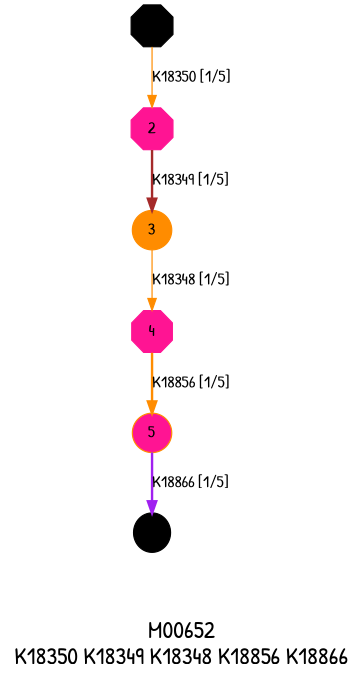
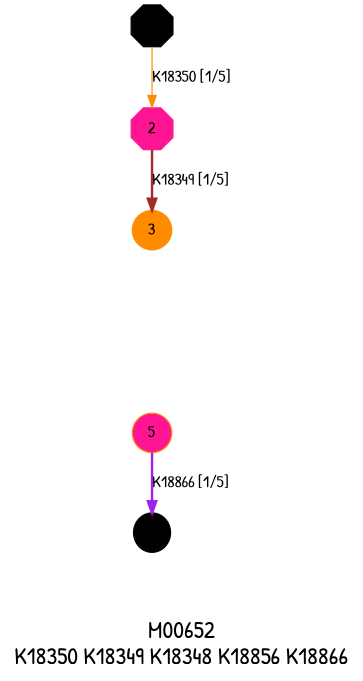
node "4": removed
